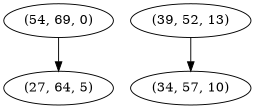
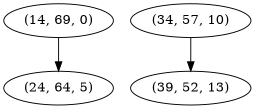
node "(54, 69, 0)": label "(54, 69, 0)" -> "(14, 69, 0)"
edge "(39, 52, 13)" -> "(34, 57, 10)": reversed
node "(27, 64, 5)": label "(27, 64, 5)" -> "(24, 64, 5)"
